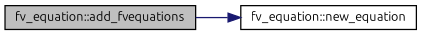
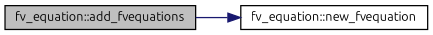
node "fv_equation::new_equation": label "fv_equation::new_equation" -> "fv_equation::new_fvequation"
